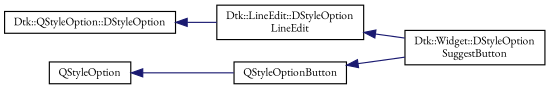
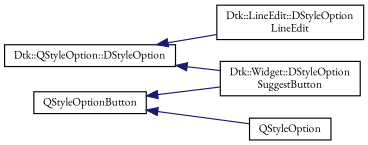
edge "Dtk::Widget::DStyleOption SuggestButton" -> "Dtk::LineEdit::DStyleOption LineEdit": now "Dtk::Widget::DStyleOption SuggestButton" -> "Dtk::QStyleOption::DStyleOption"
edge "QStyleOptionButton" -> "QStyleOption": reversed
